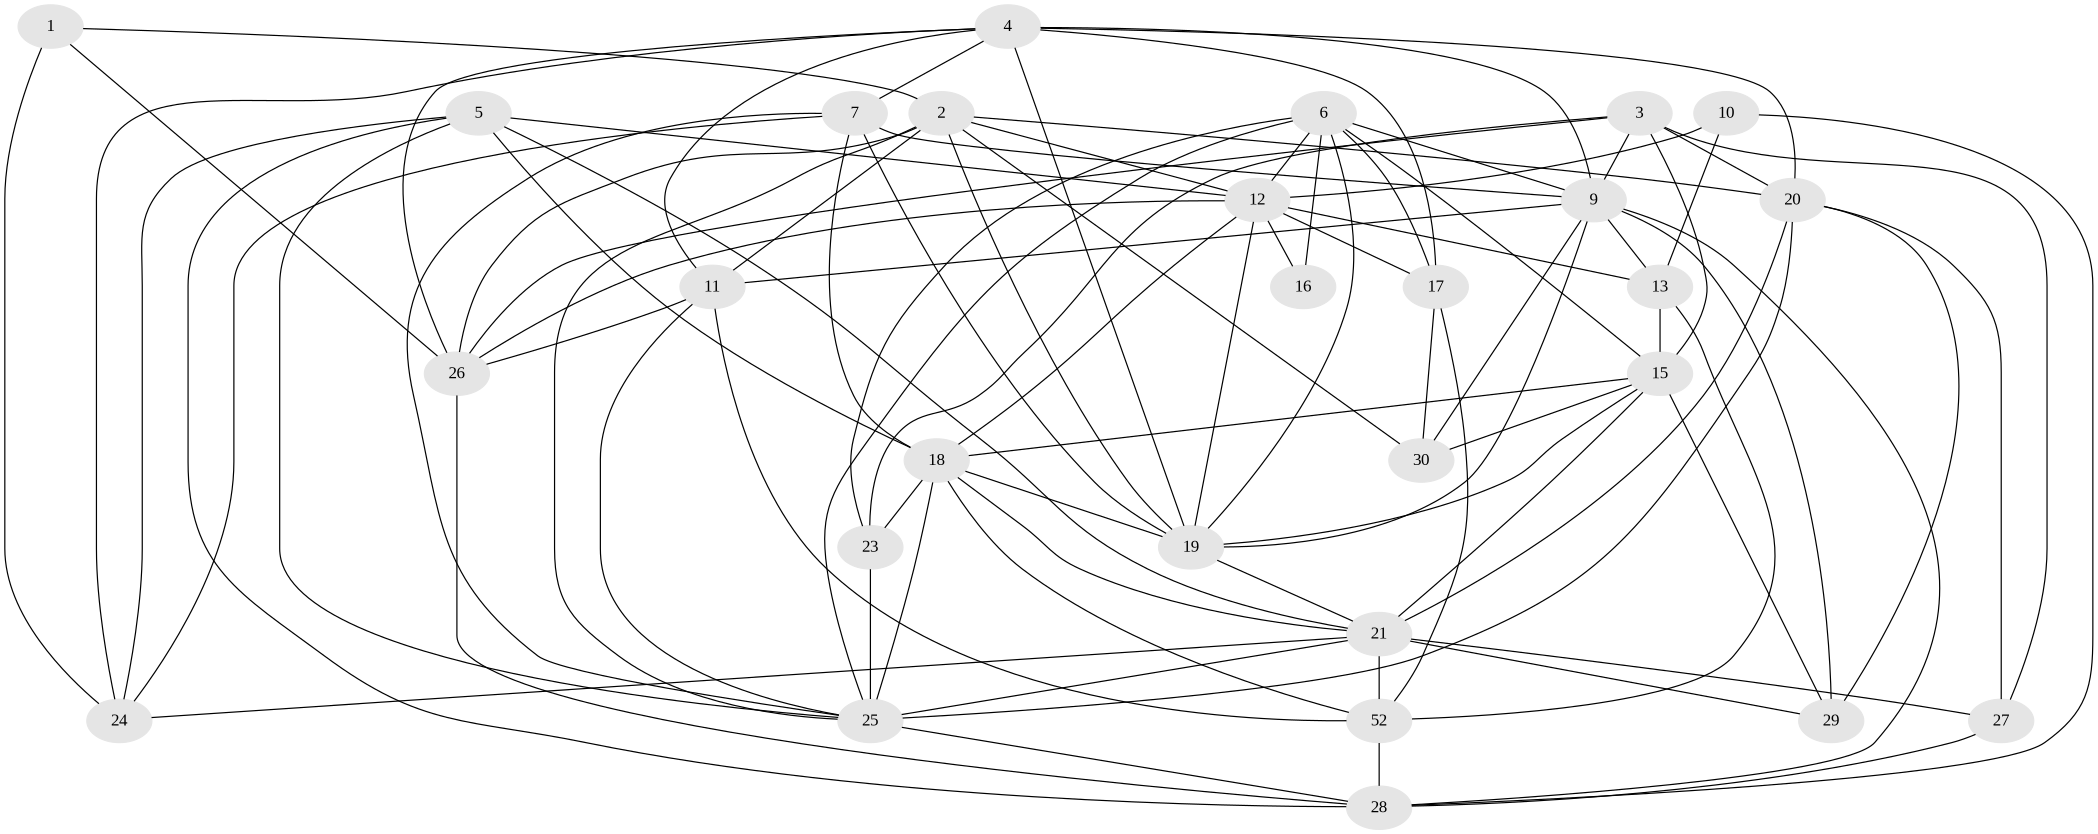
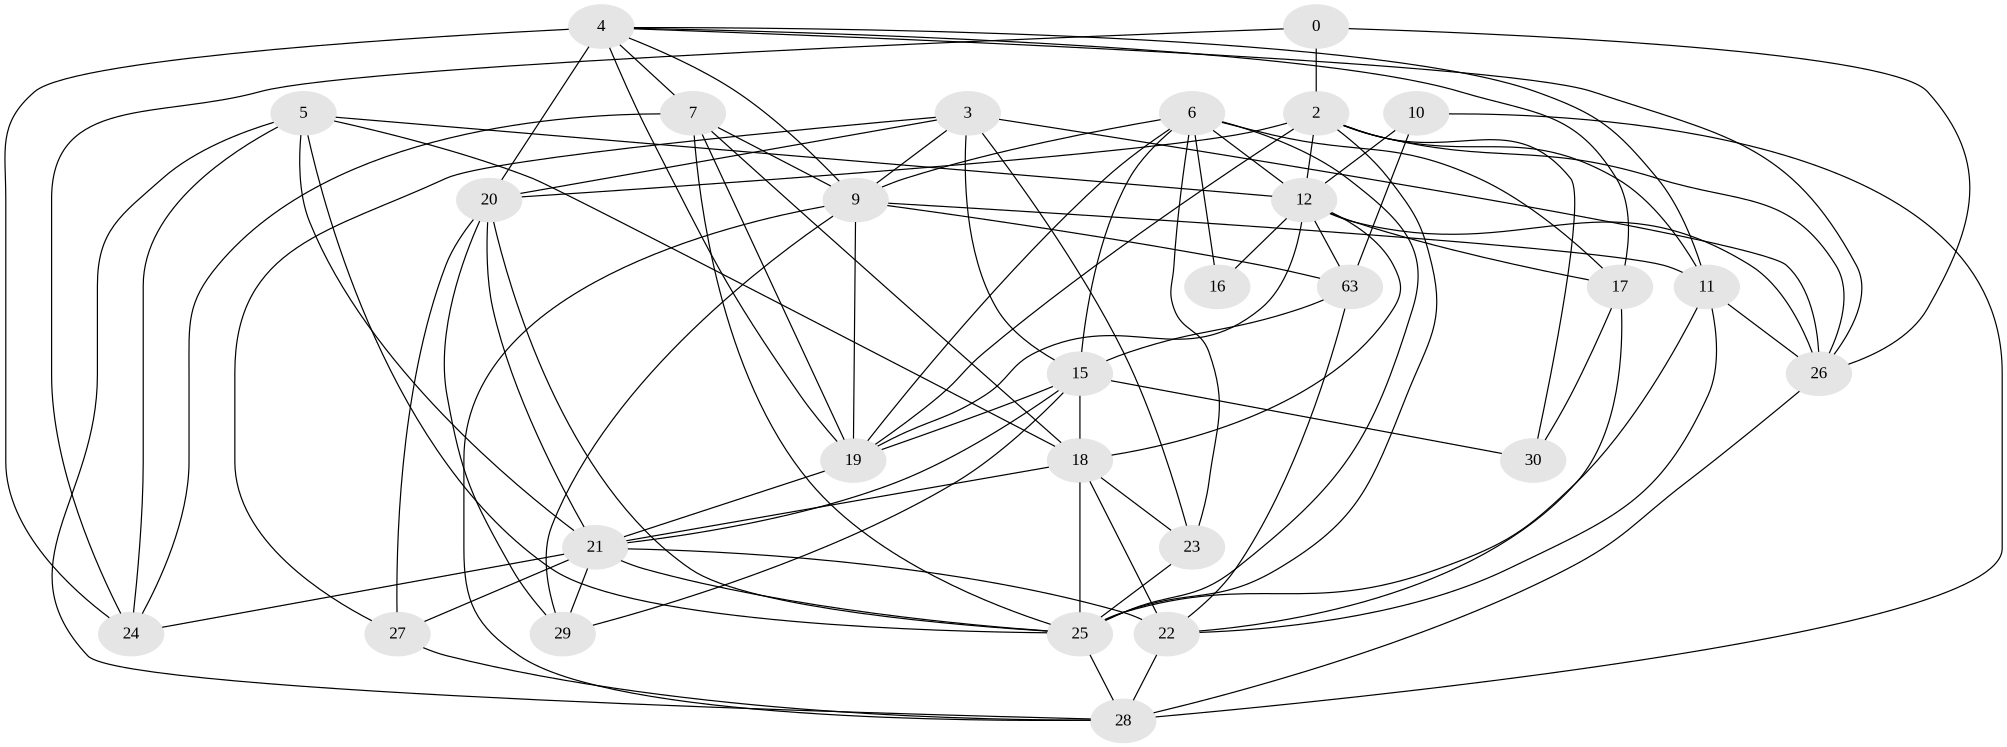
node "1": label "1" -> "0"
node "13": label "13" -> "63"
edge "9" -- "30": removed
edge "18" -- "19": removed
node "52": label "52" -> "22"
